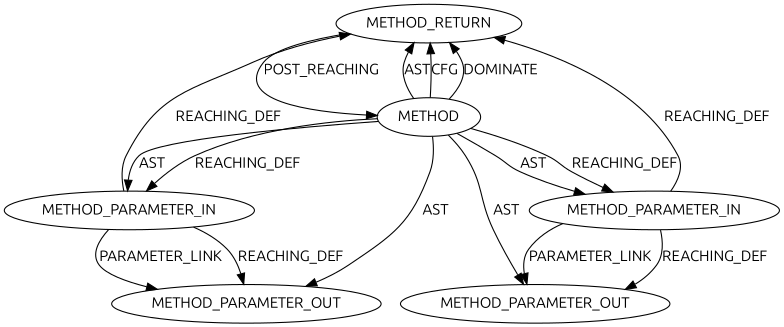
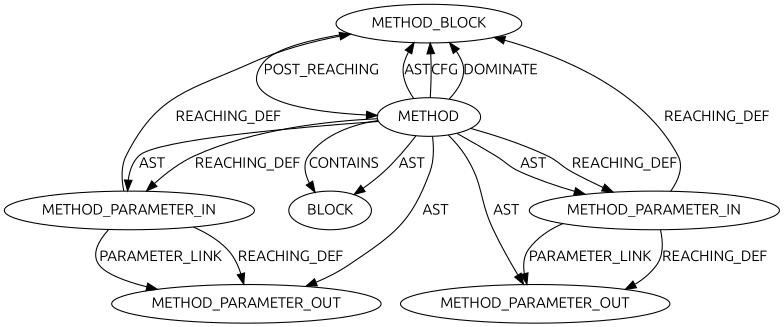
node "METHOD_RETURN": label "METHOD_RETURN" -> "METHOD_BLOCK"
node "BLOCK": added
